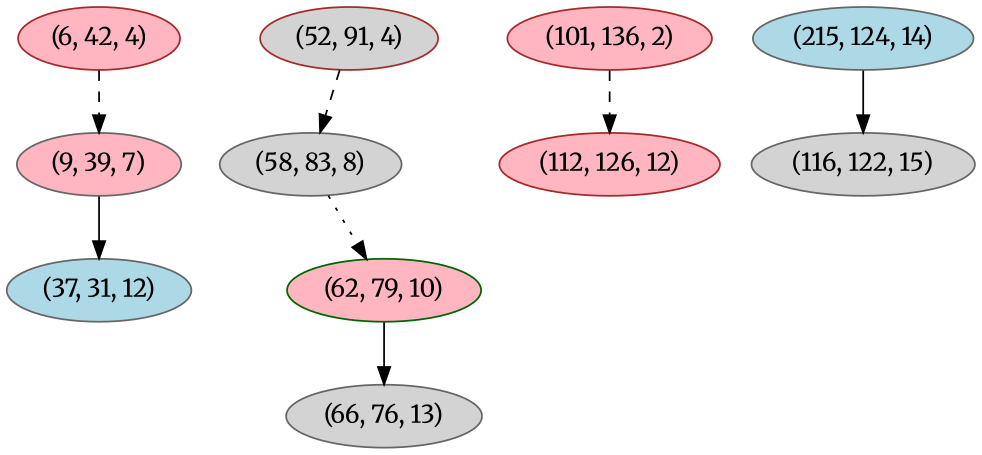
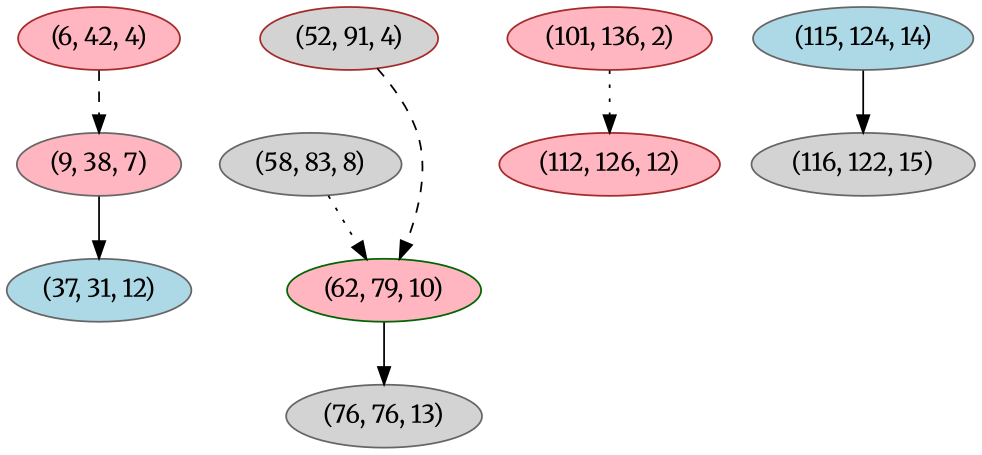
node "(215, 124, 14)": label "(215, 124, 14)" -> "(115, 124, 14)"
edge "(52, 91, 4)" -> "(58, 83, 8)": now "(52, 91, 4)" -> "(62, 79, 10)"
edge "(101, 136, 2)" -> "(112, 126, 12)": style dashed -> dotted
node "(9, 39, 7)": label "(9, 39, 7)" -> "(9, 38, 7)"
node "(66, 76, 13)": label "(66, 76, 13)" -> "(76, 76, 13)"
